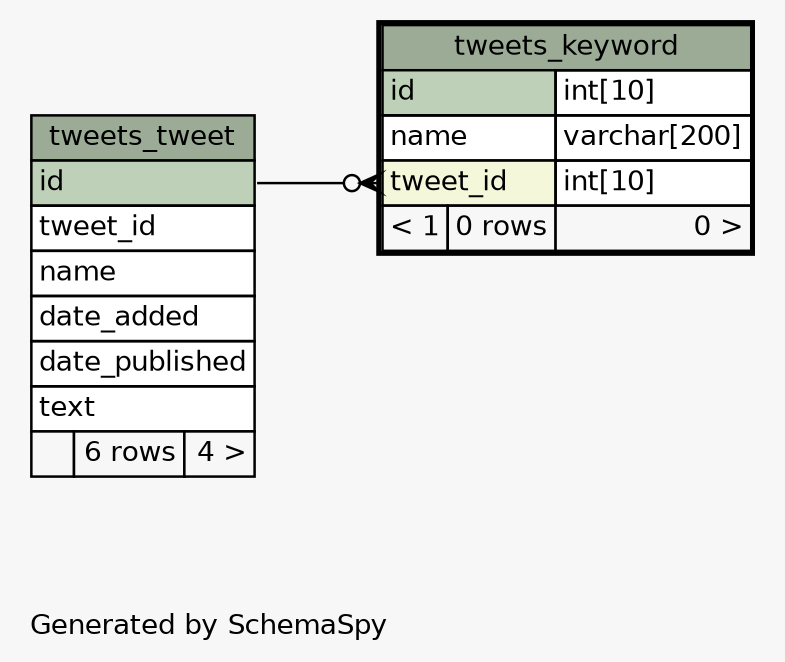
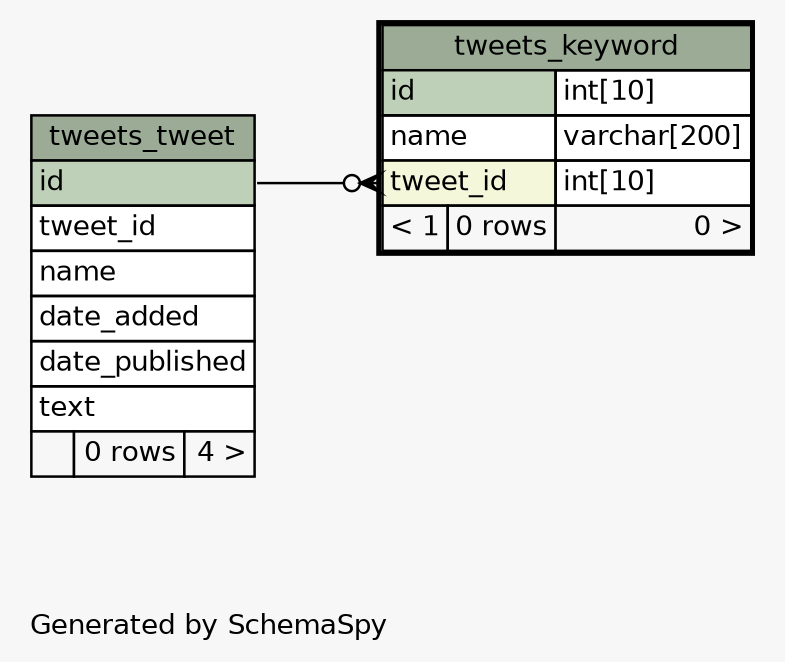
node "tweets_tweet": text "6 rows" -> "0 rows"
